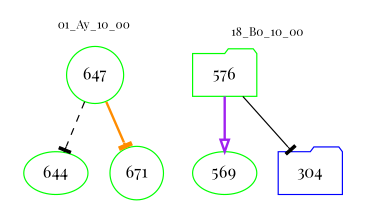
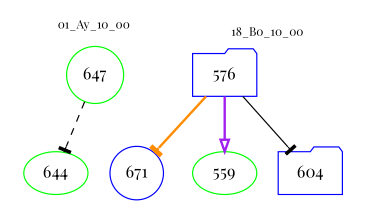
node "576": color green -> blue
edge "647" -> "671": now "576" -> "671"
node "671": color green -> blue
node "569": label "569" -> "559"
node "304": label "304" -> "604"
